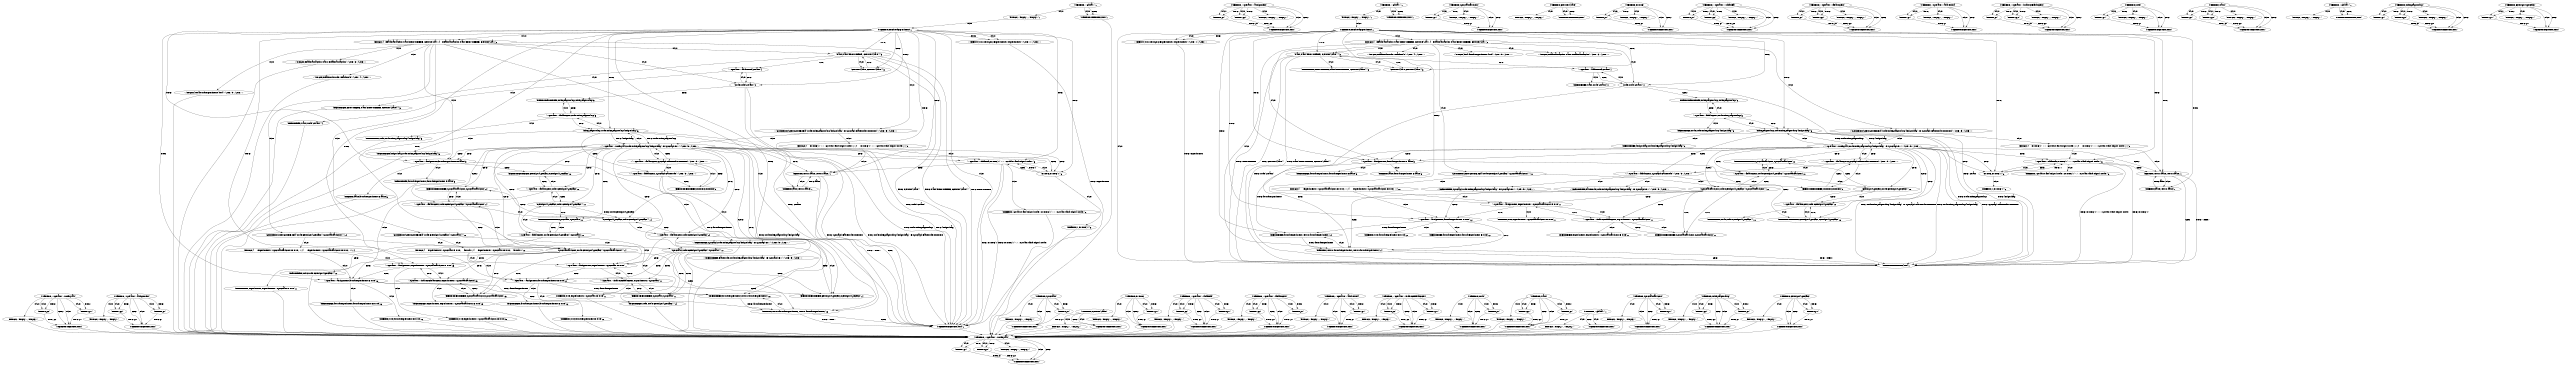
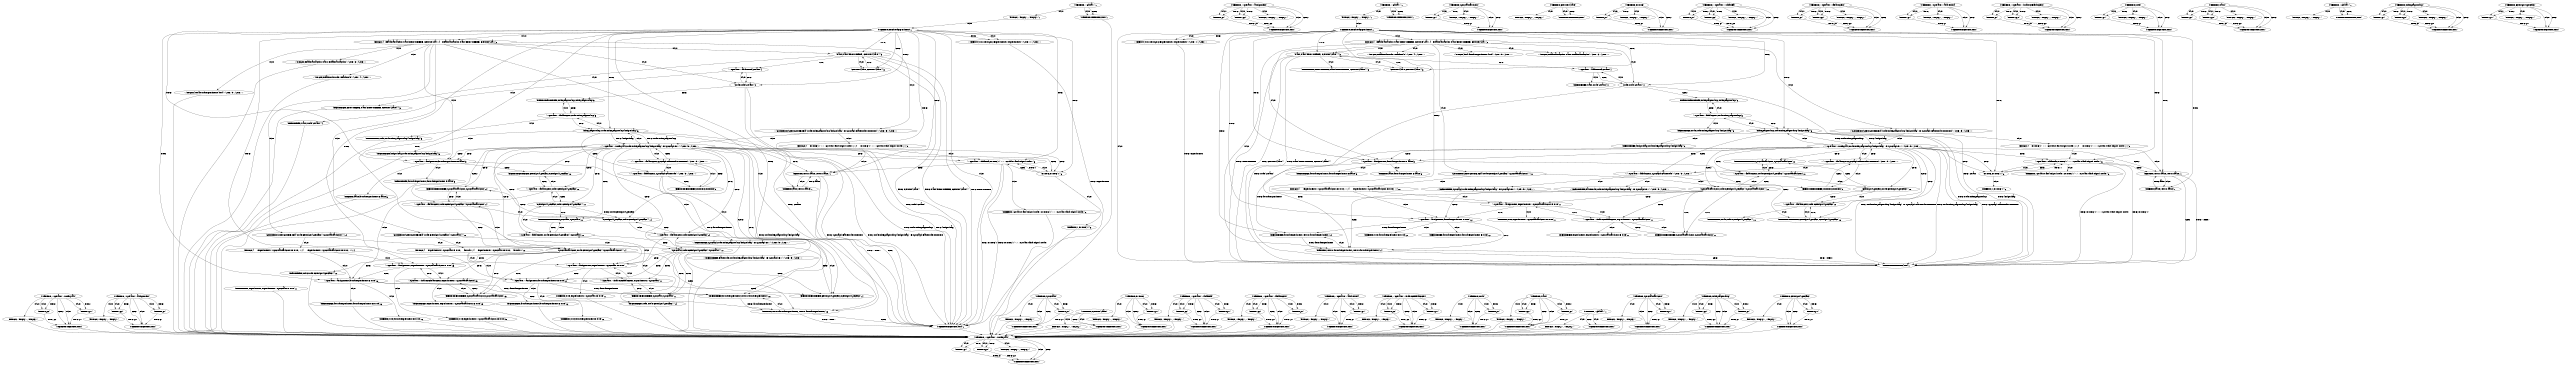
edge "(<operator>.fieldAccess,node.GetNigoriSpecifics().sync_tabs)" -> "(IDENTIFIER,experiments,experiments->sync_tabs = true)": now "(<operator>.fieldAccess,node.GetNigoriSpecifics().sync_tabs)" -> "(sync_tabs,node.GetNigoriSpecifics().sync_tabs())"
edge "(<operator>.indirectFieldAccess,experiments->sync_tabs)" -> "(<operator>.assignment,experiments->sync_tabs = true)": label "CFG: " -> "AST: "
edge "(<operator>.indirectFieldAccess,experiments->sync_tabs)" -> "(LITERAL,true,experiments->sync_tabs = true)": now "(<operator>.assignment,experiments->sync_tabs = true)" -> "(LITERAL,true,experiments->sync_tabs = true)"
